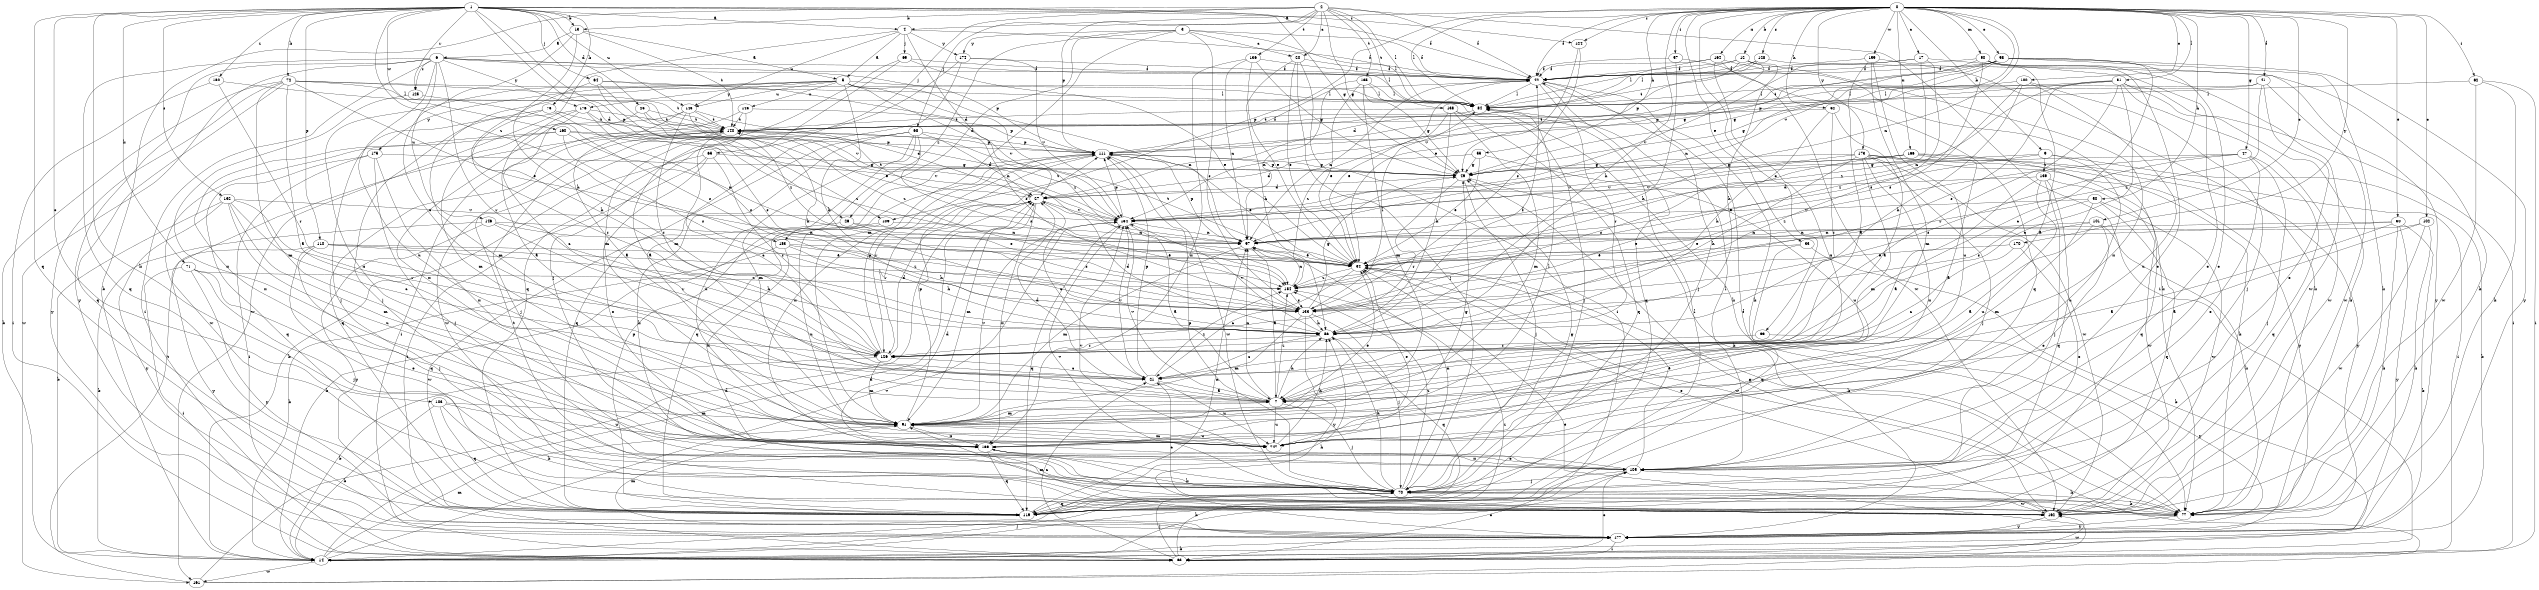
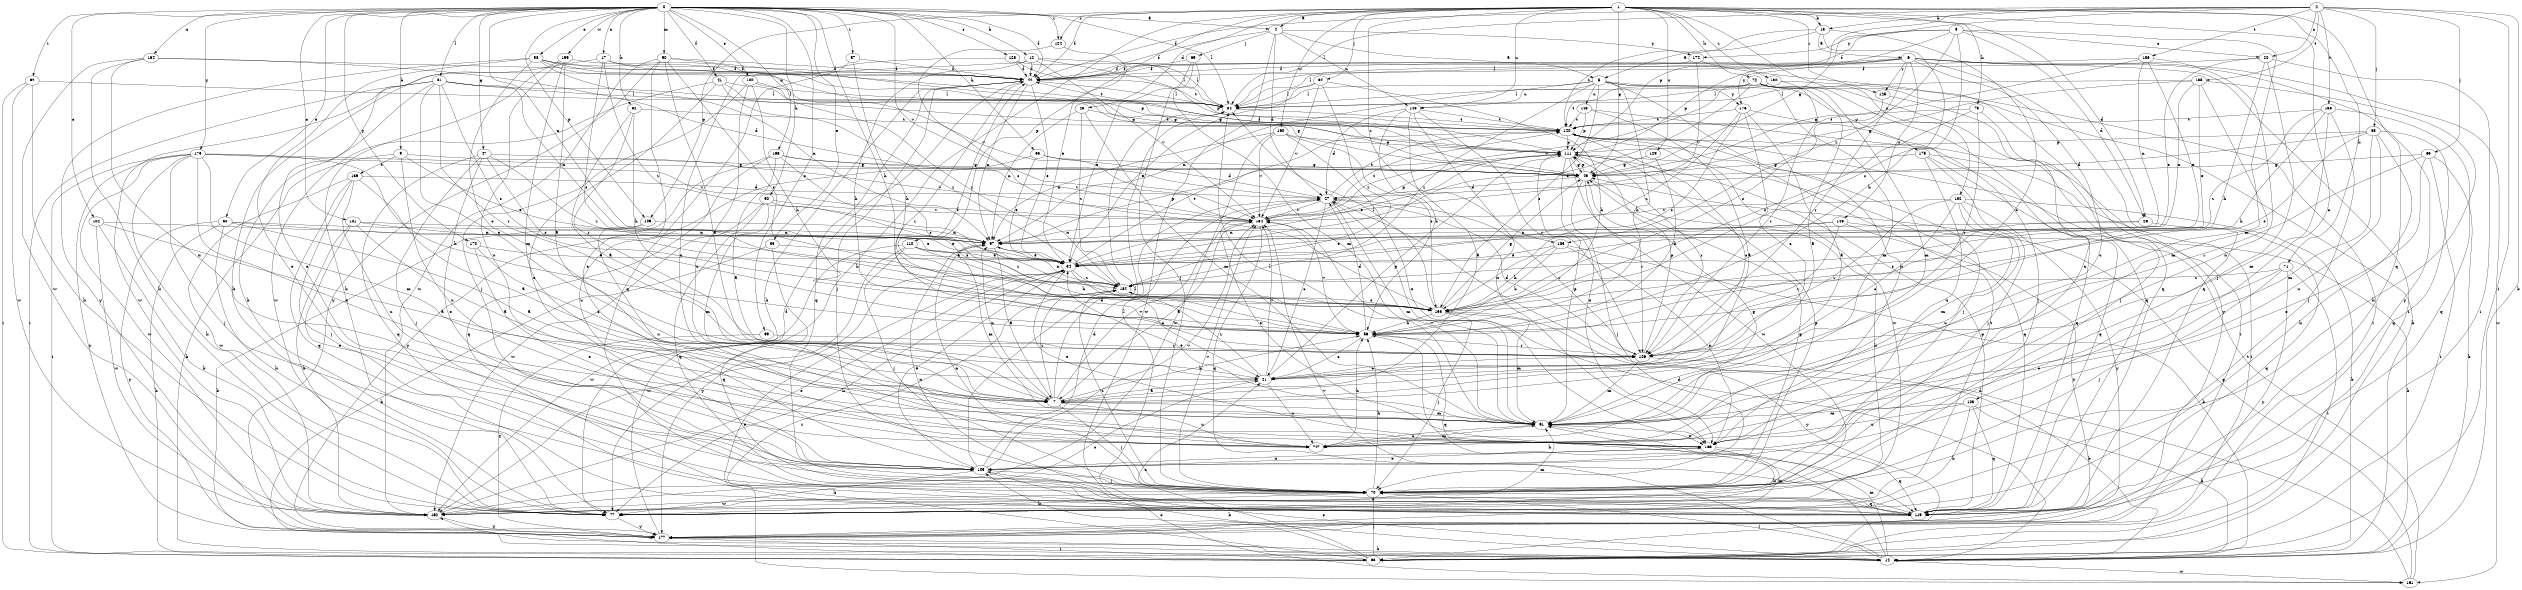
node "129": added
edge "98" -> "77": removed, label "k"
edge "174" -> "91": removed, label "m"
